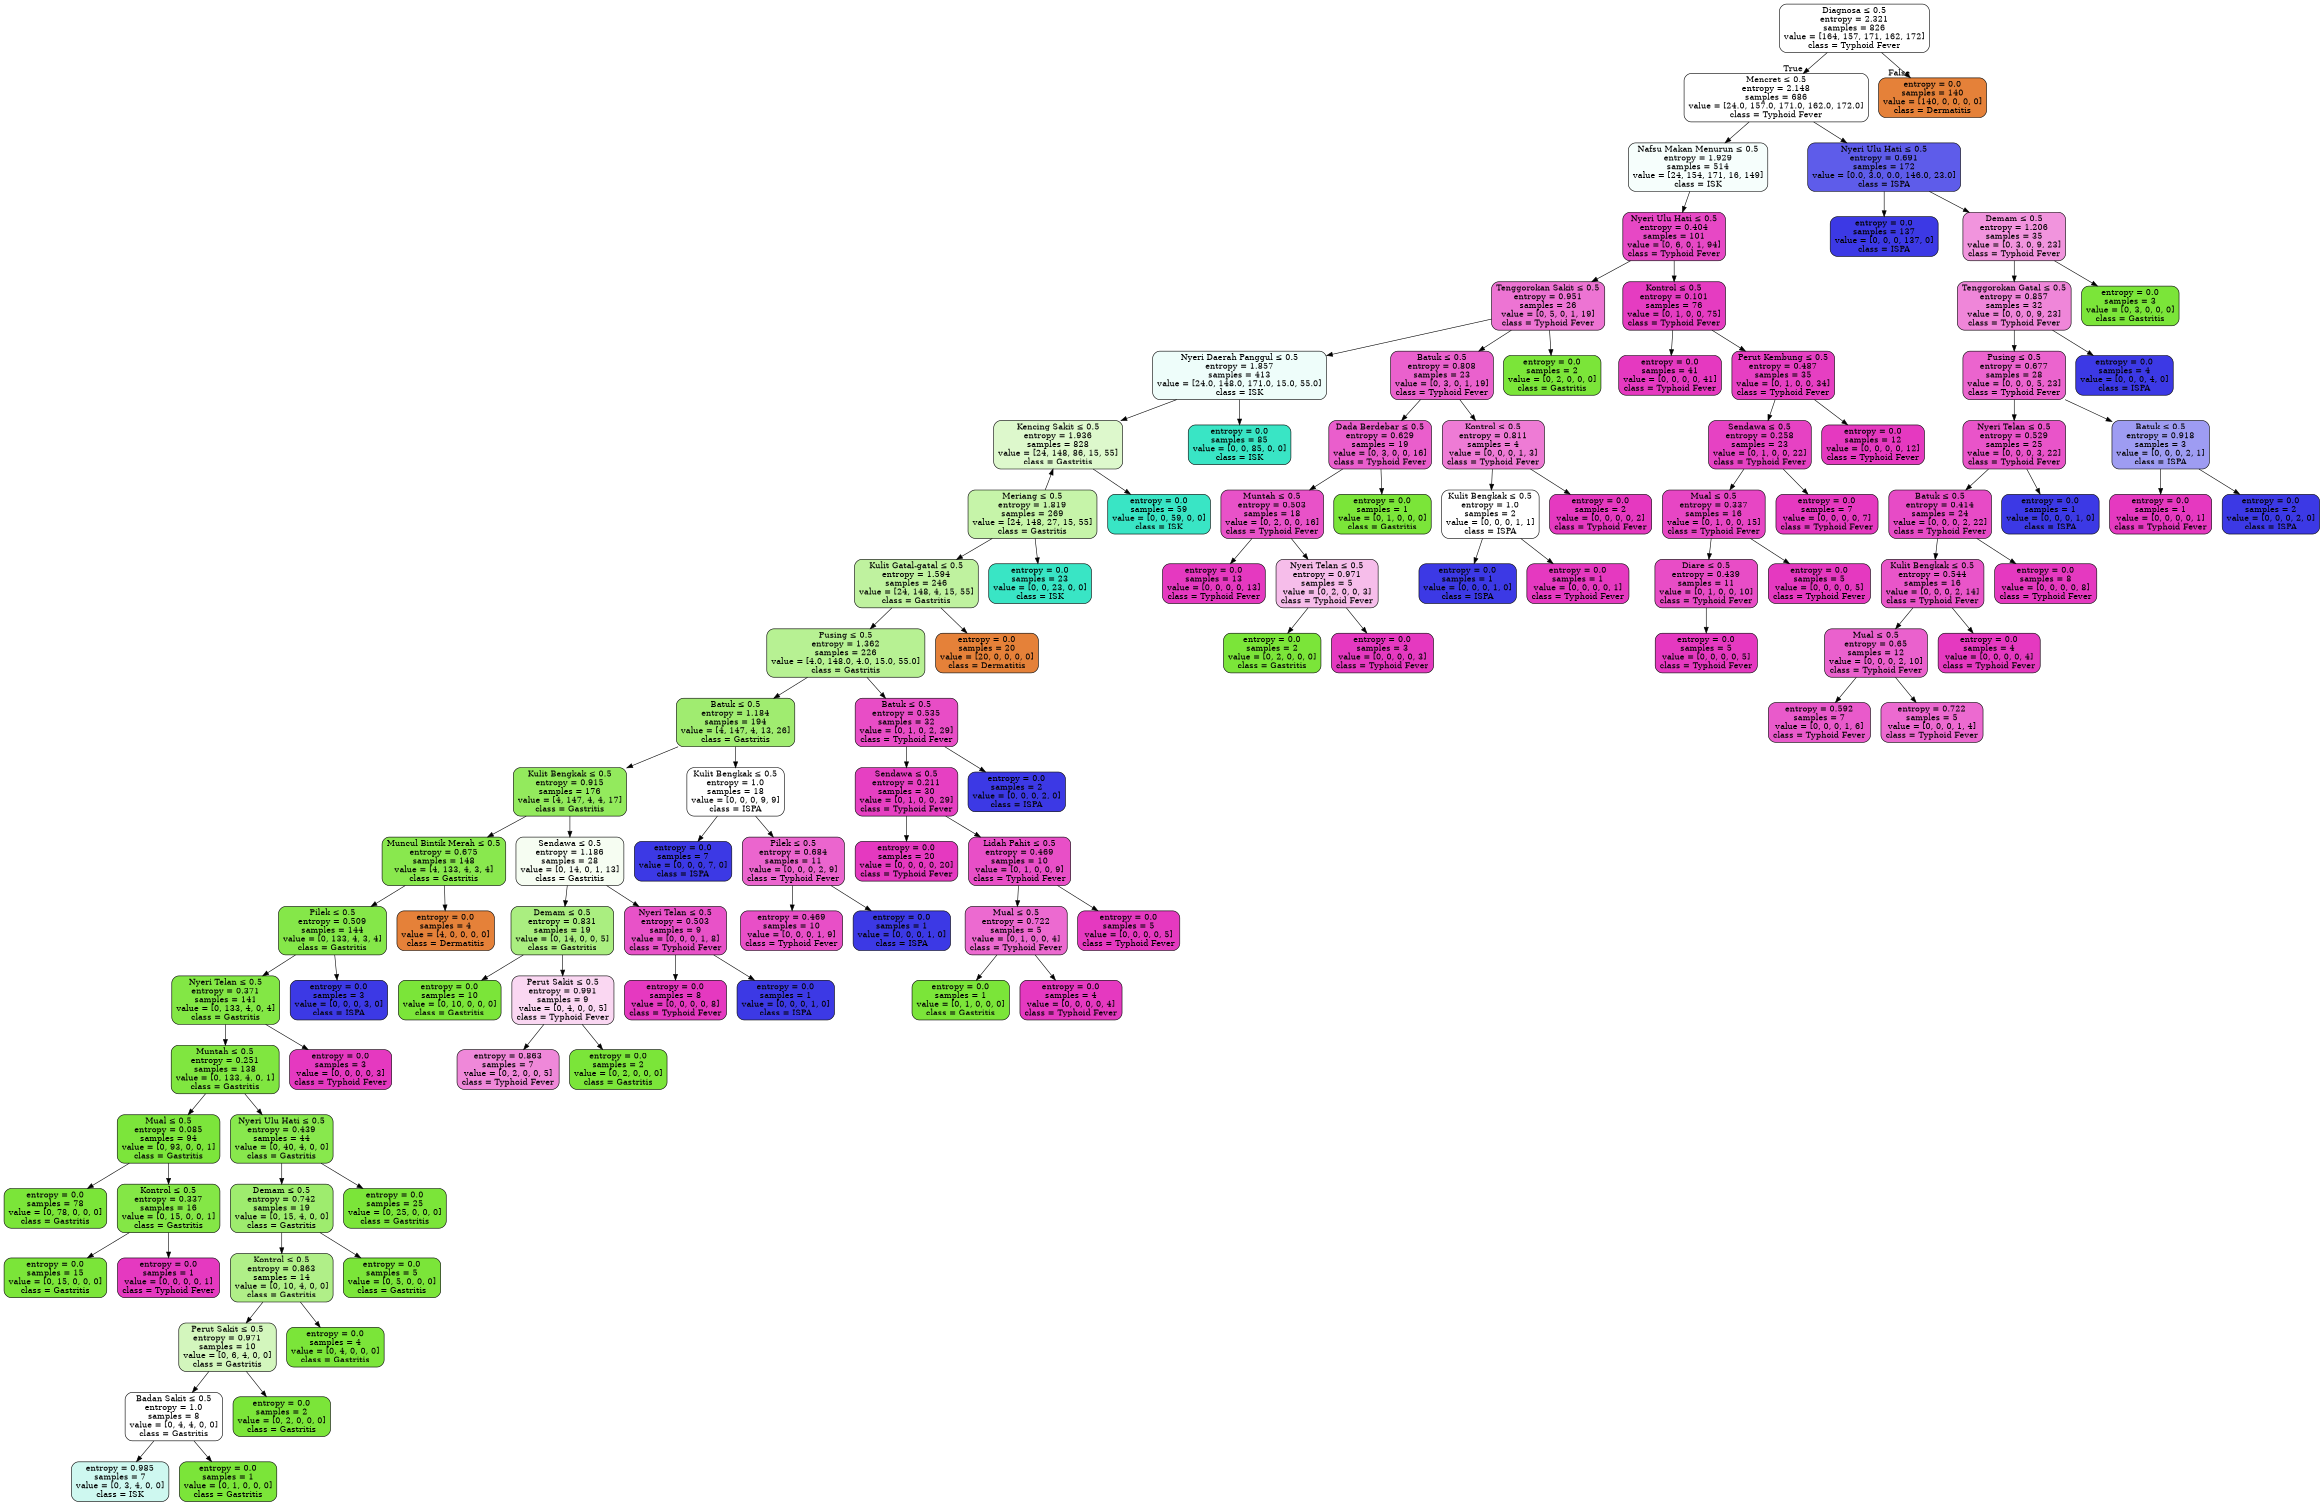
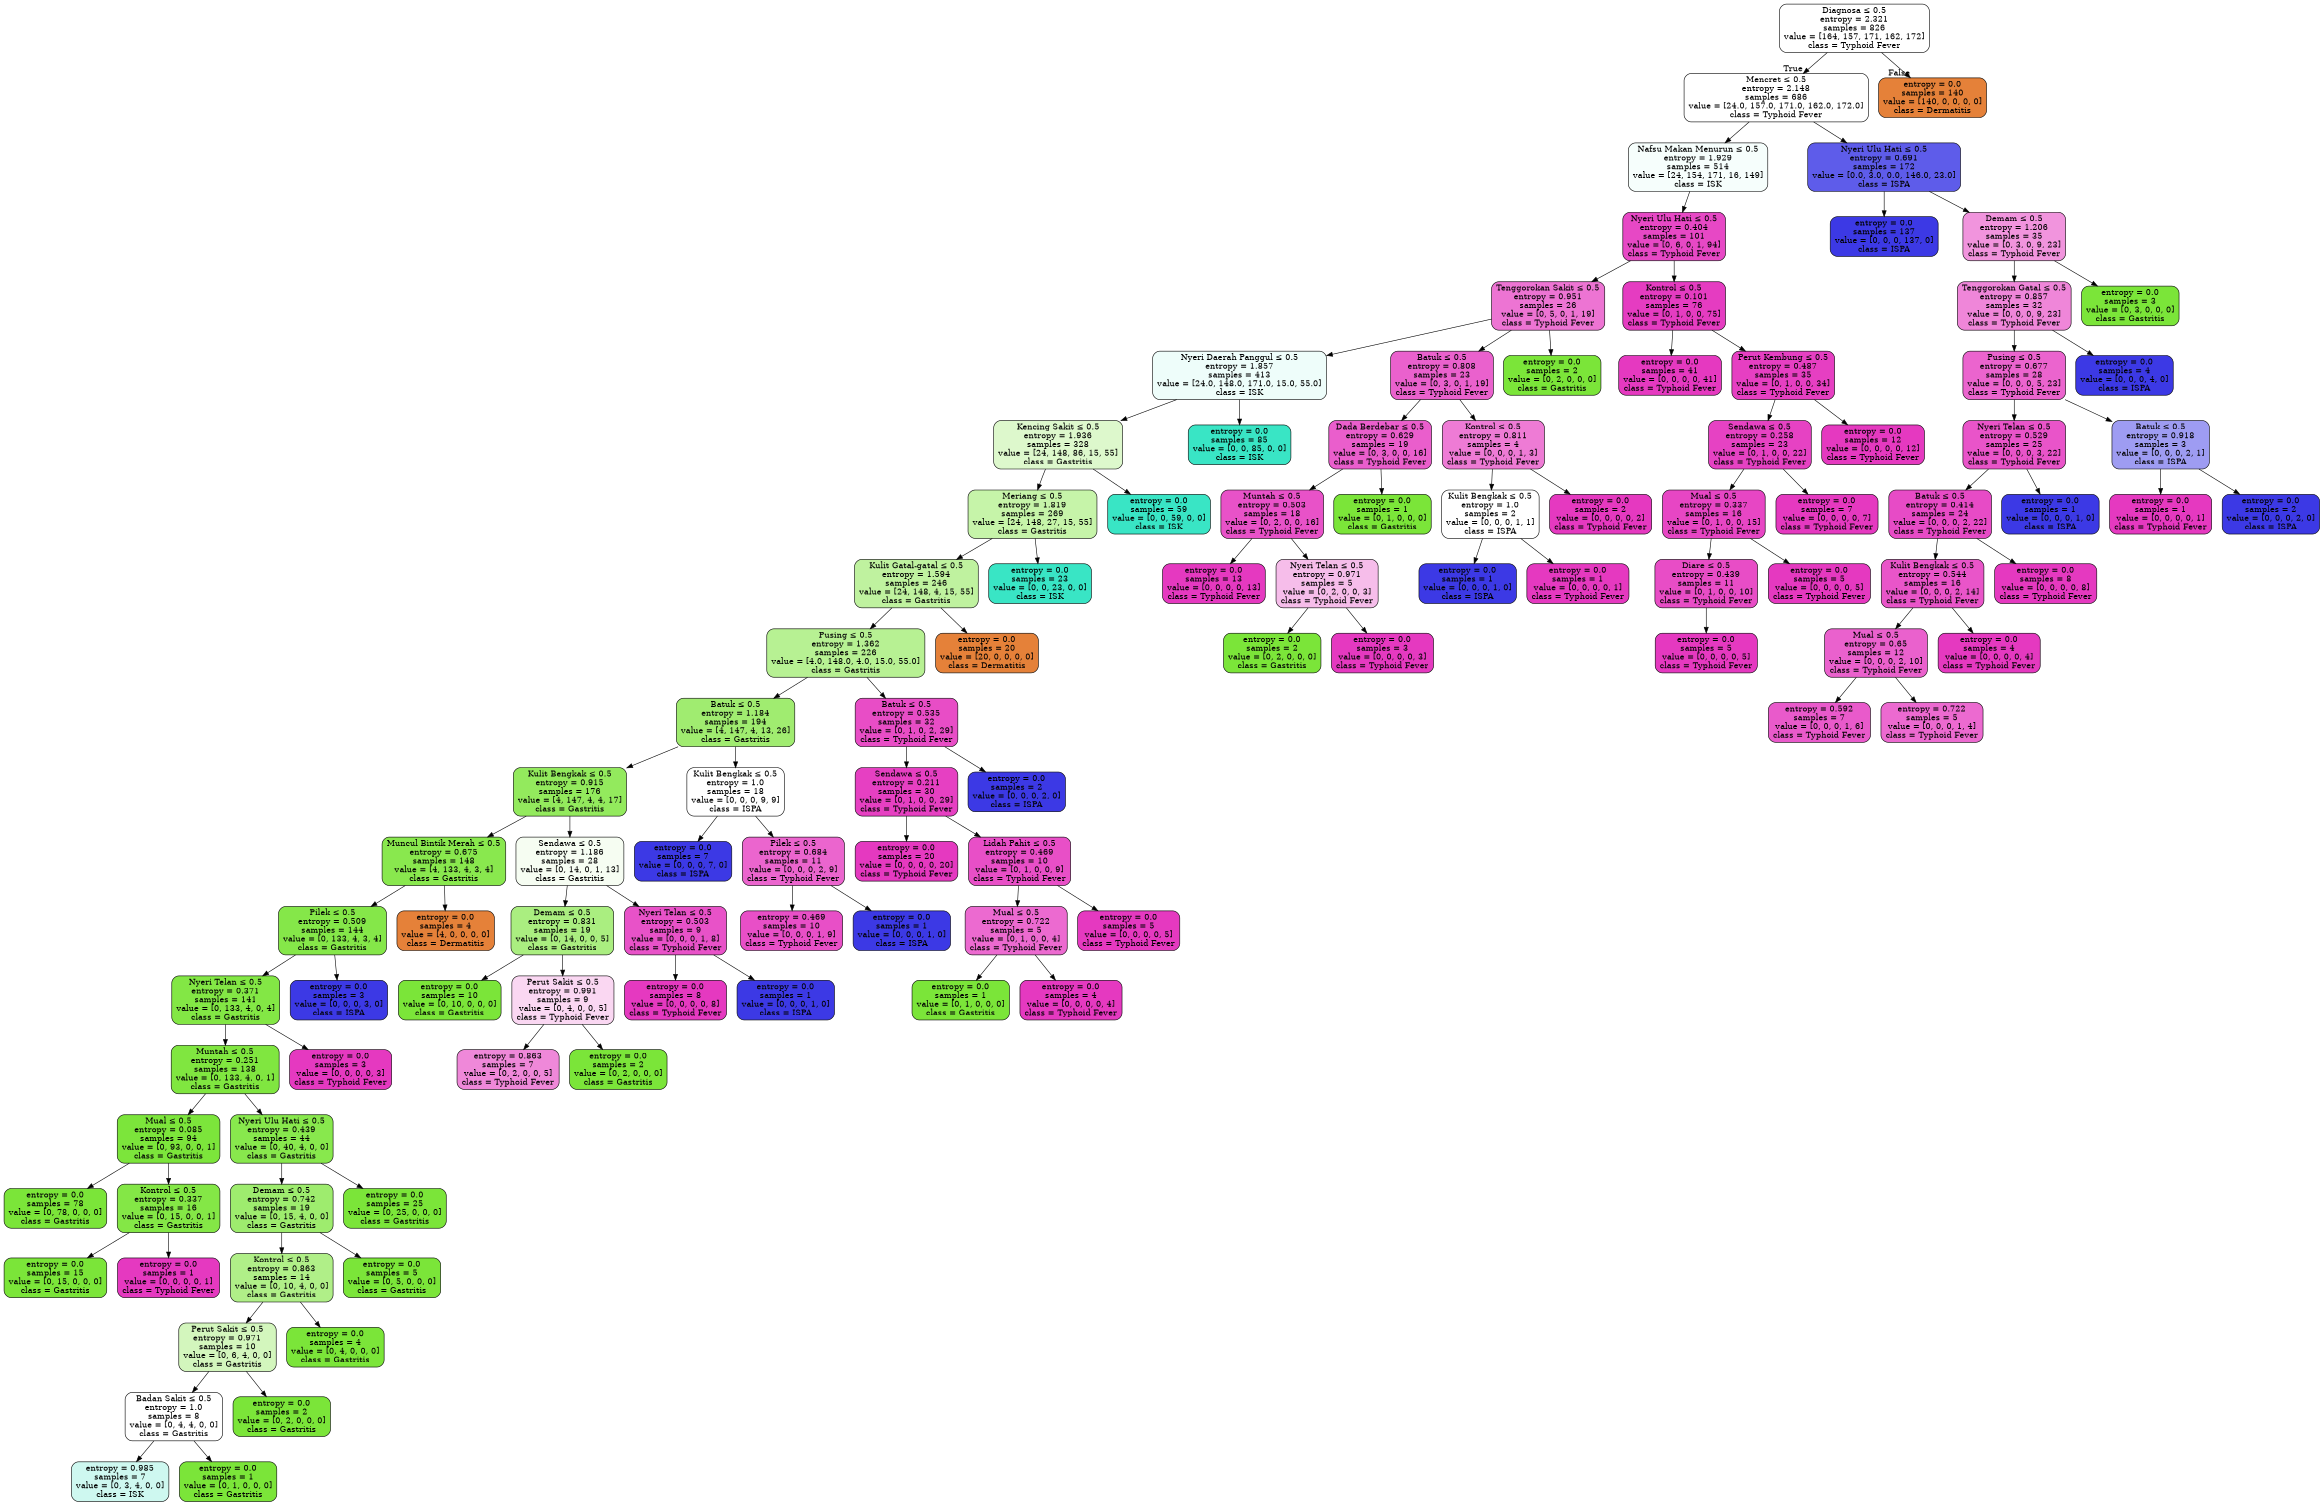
node "Kencing Sakit ≤ 0.5": text "samples = 828" -> "samples = 328"
edge "Meriang ≤ 0.5" -> "Kencing Sakit ≤ 0.5": reversed
